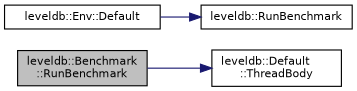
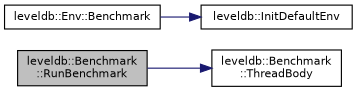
node "leveldb::Env::Default": label "leveldb::Env::Default" -> "leveldb::Env::Benchmark"
node "leveldb::RunBenchmark": label "leveldb::RunBenchmark" -> "leveldb::InitDefaultEnv"
node "leveldb::Default ::ThreadBody": label "leveldb::Default ::ThreadBody" -> "leveldb::Benchmark ::ThreadBody"
